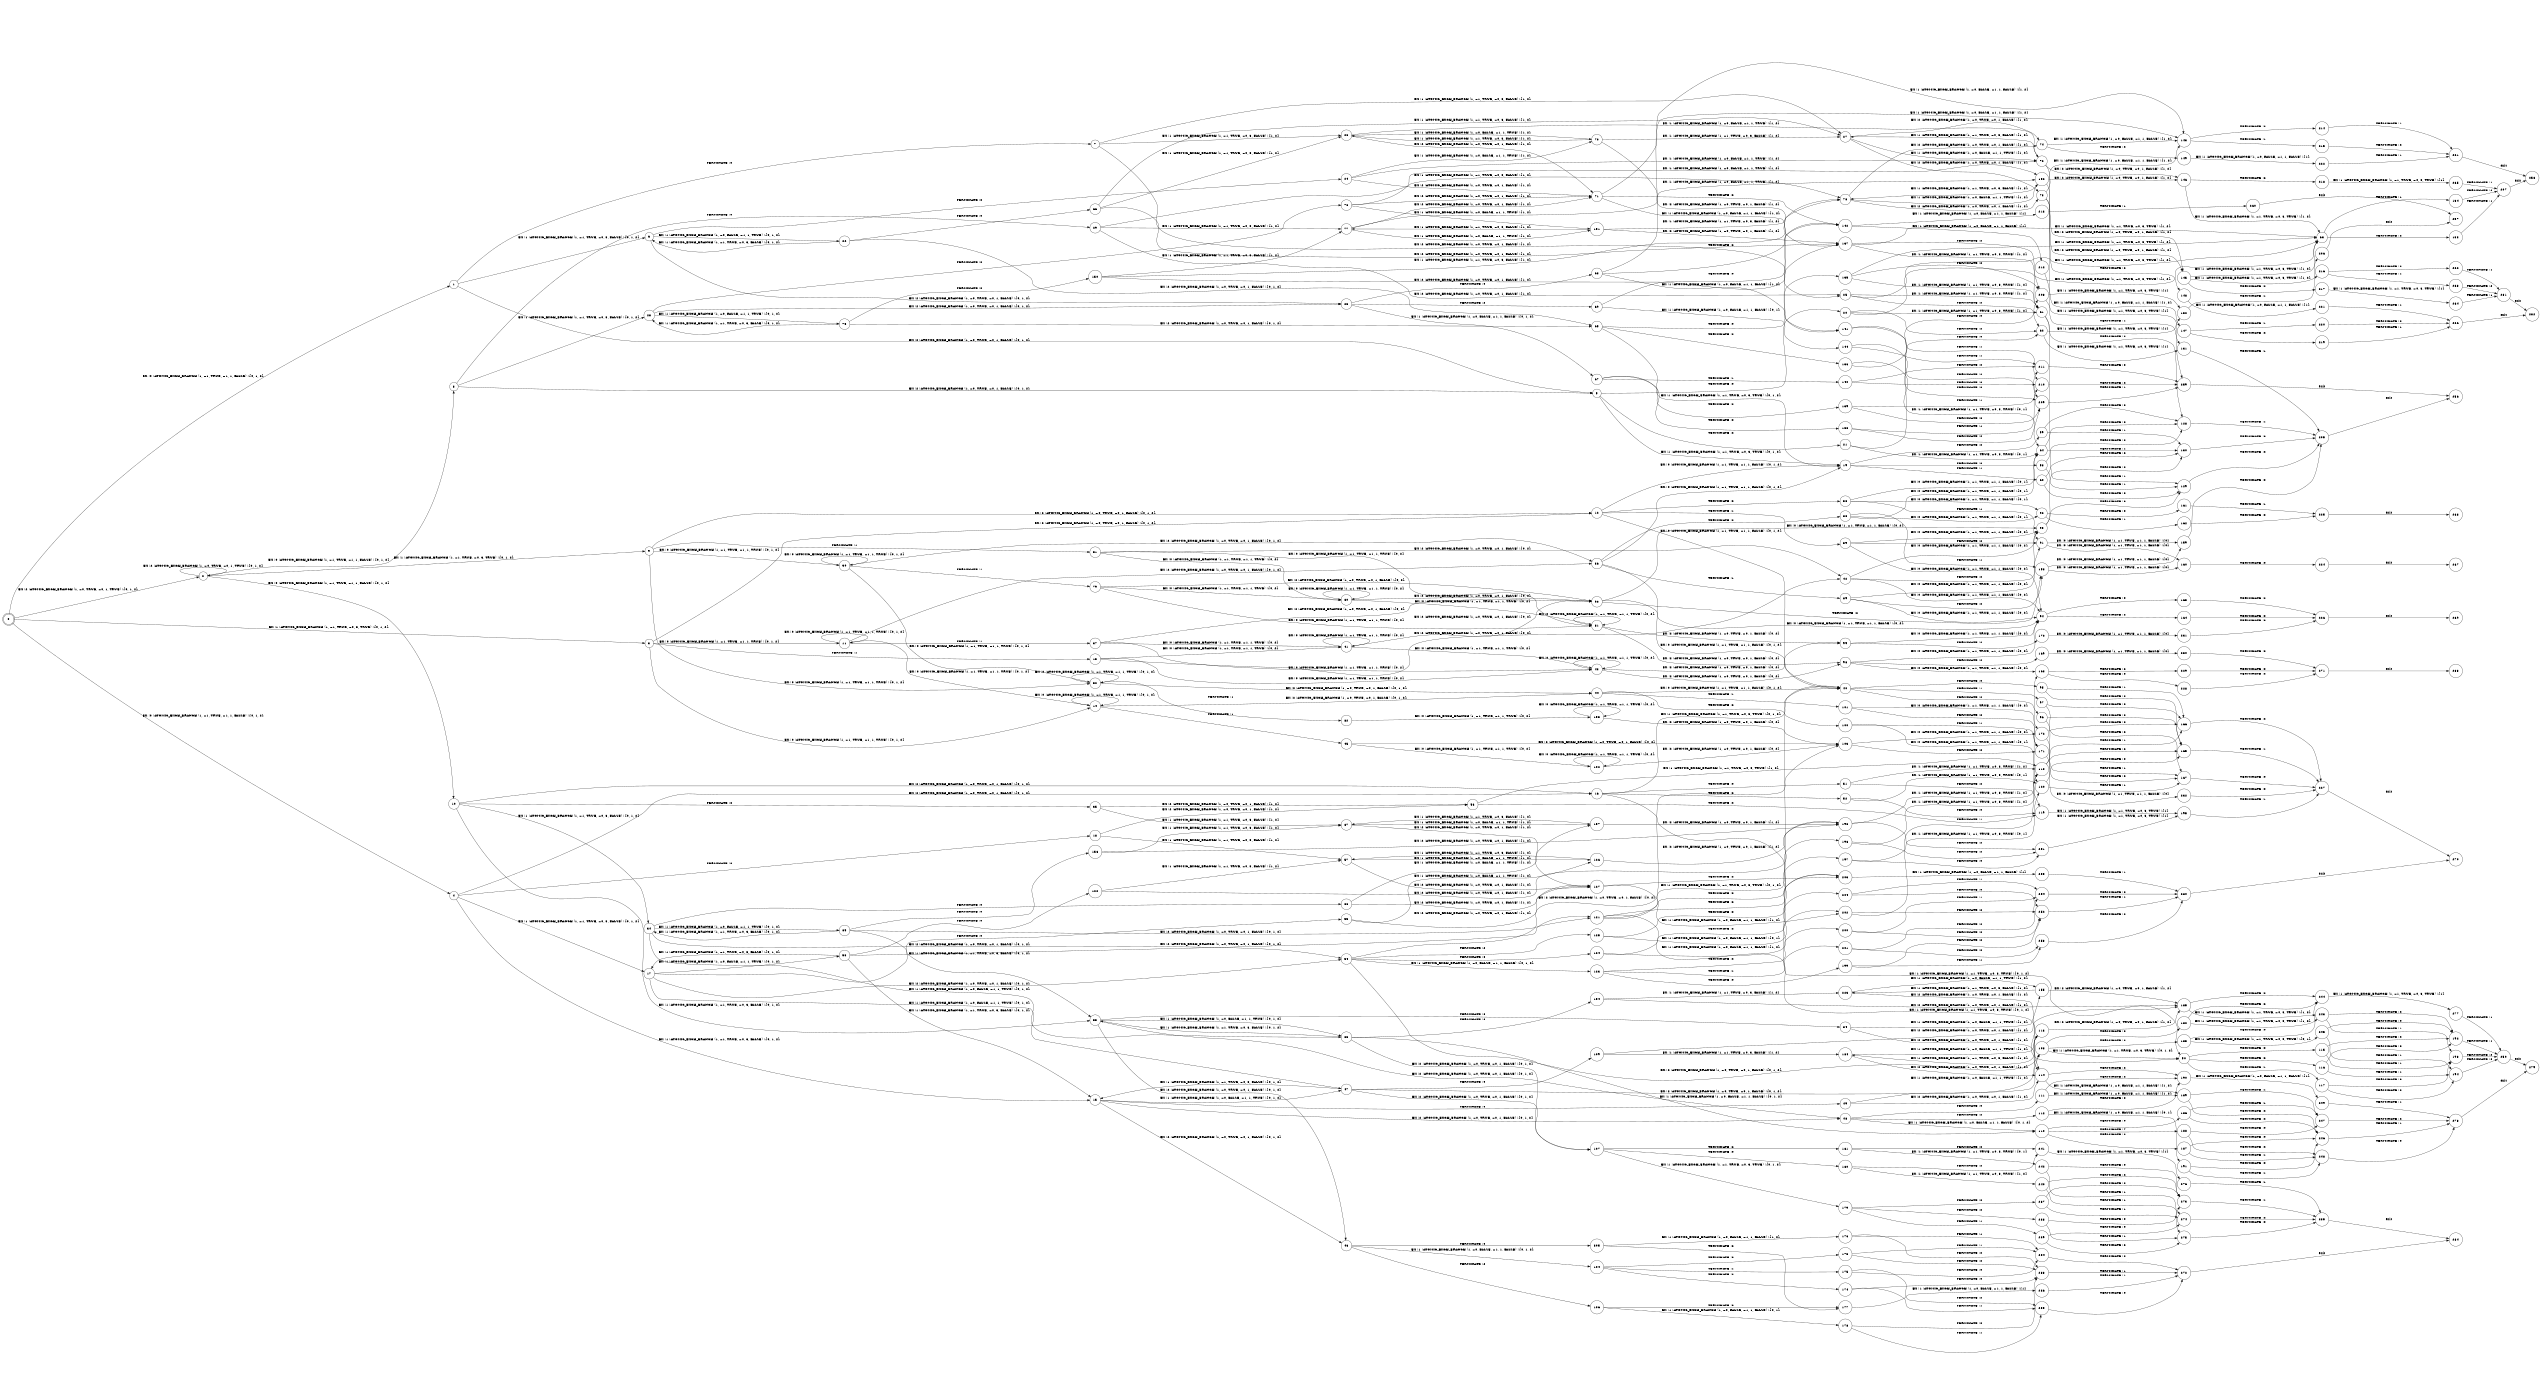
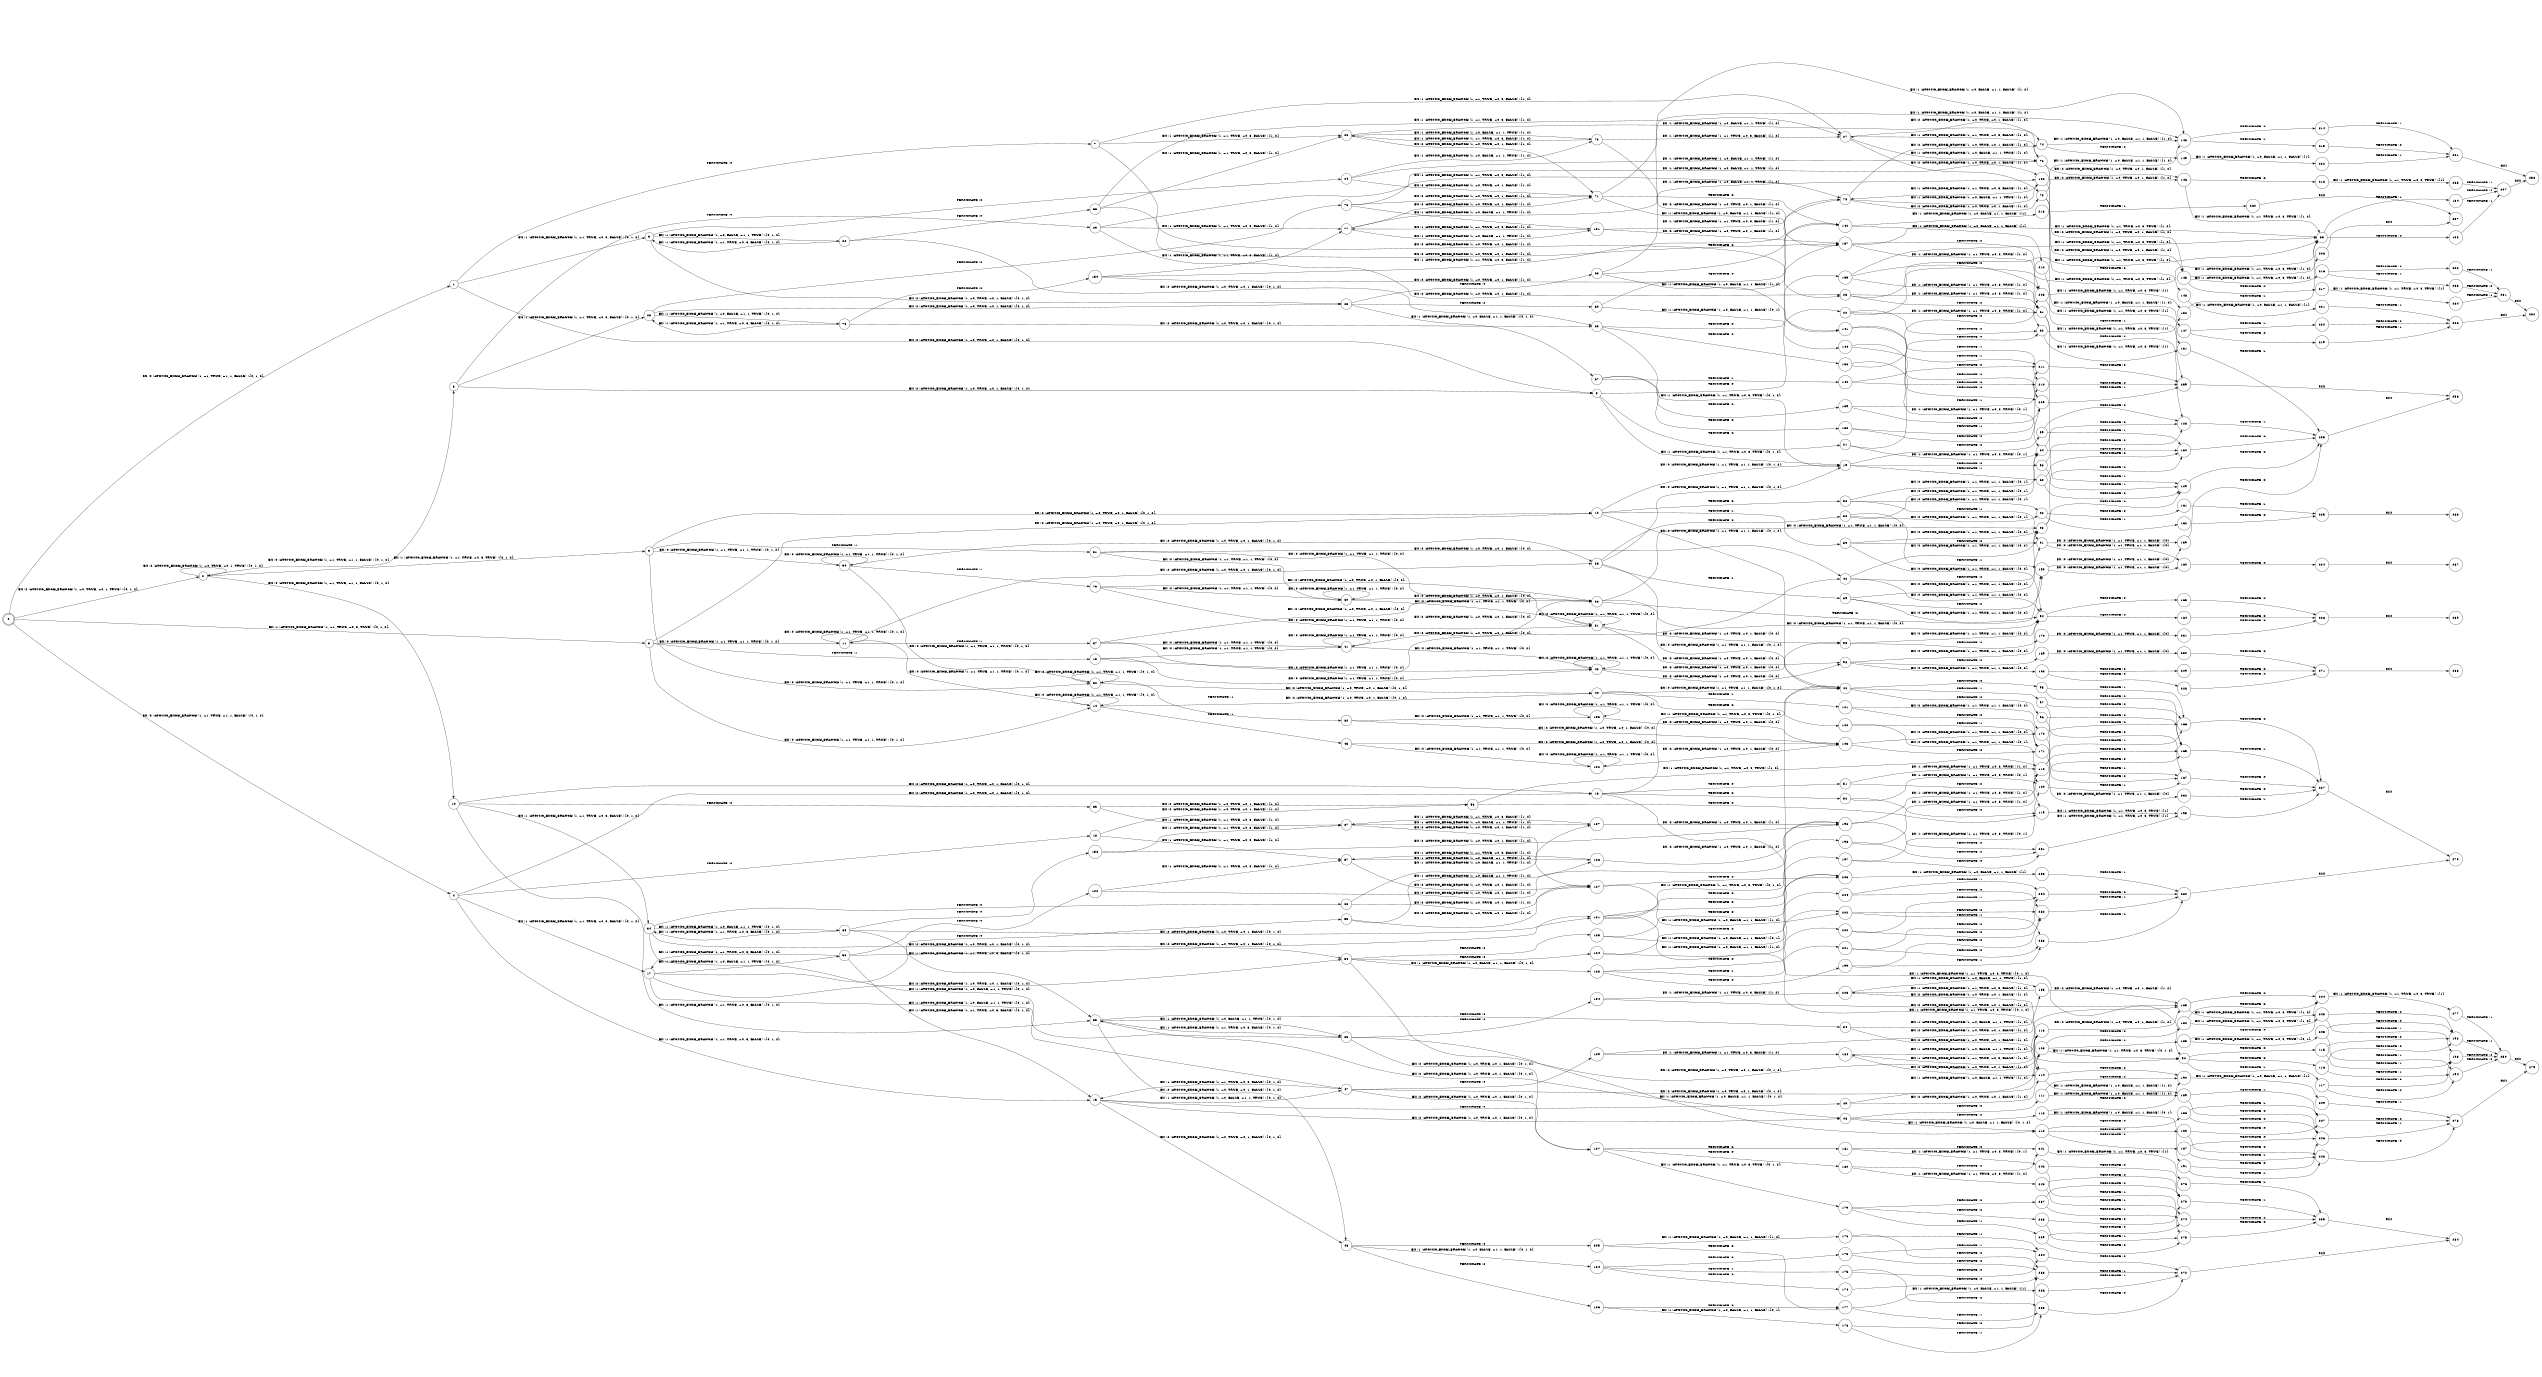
edge "202" -> "168": now "202" -> "253"
edge "54" -> "103": now "82" -> "103"
edge "174" -> "235": now "177" -> "235"
